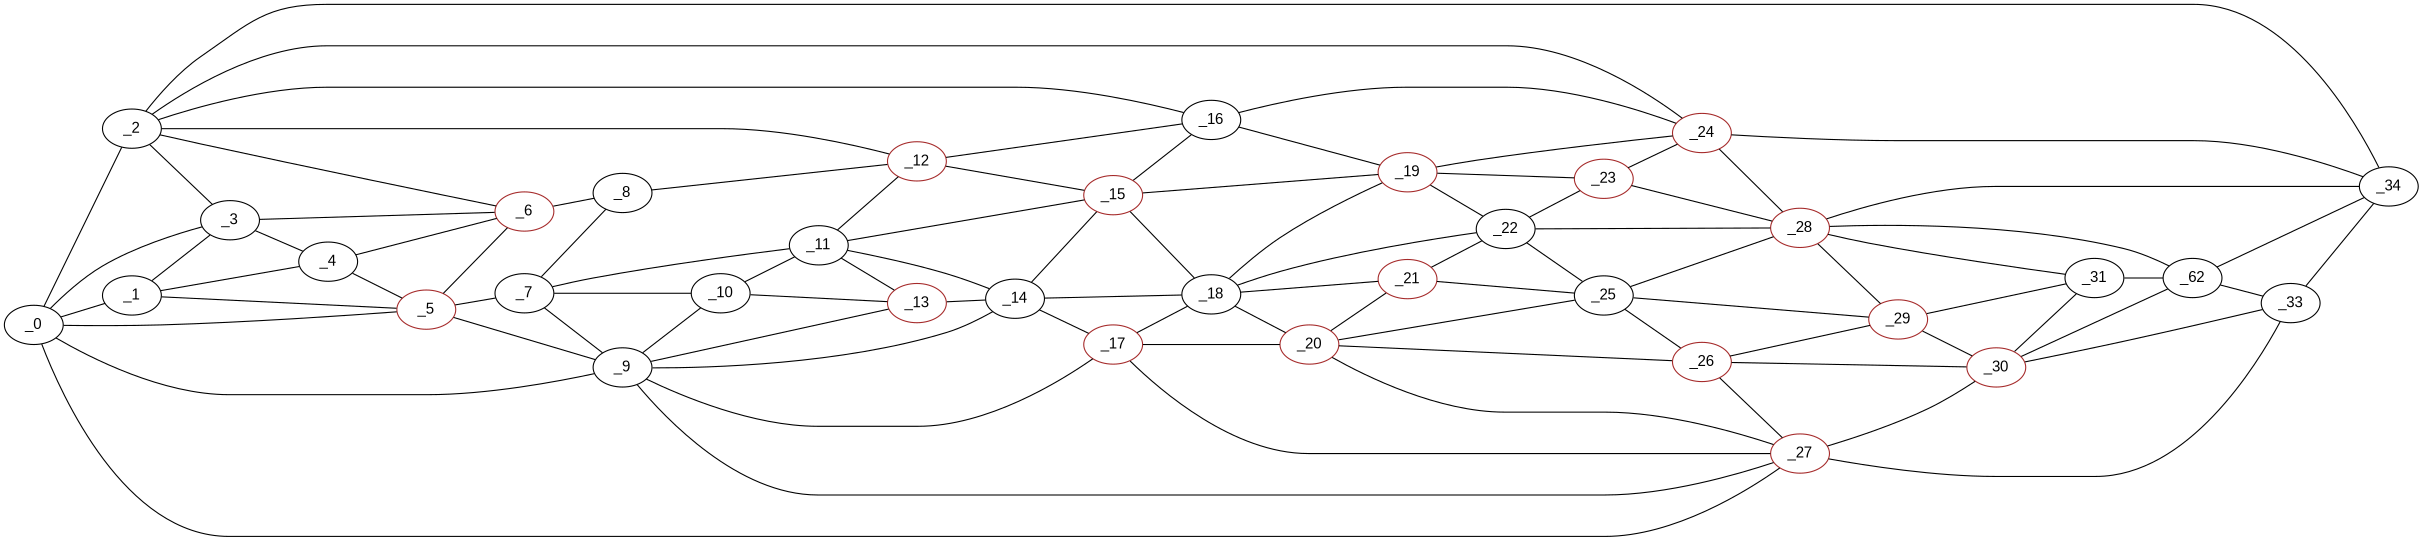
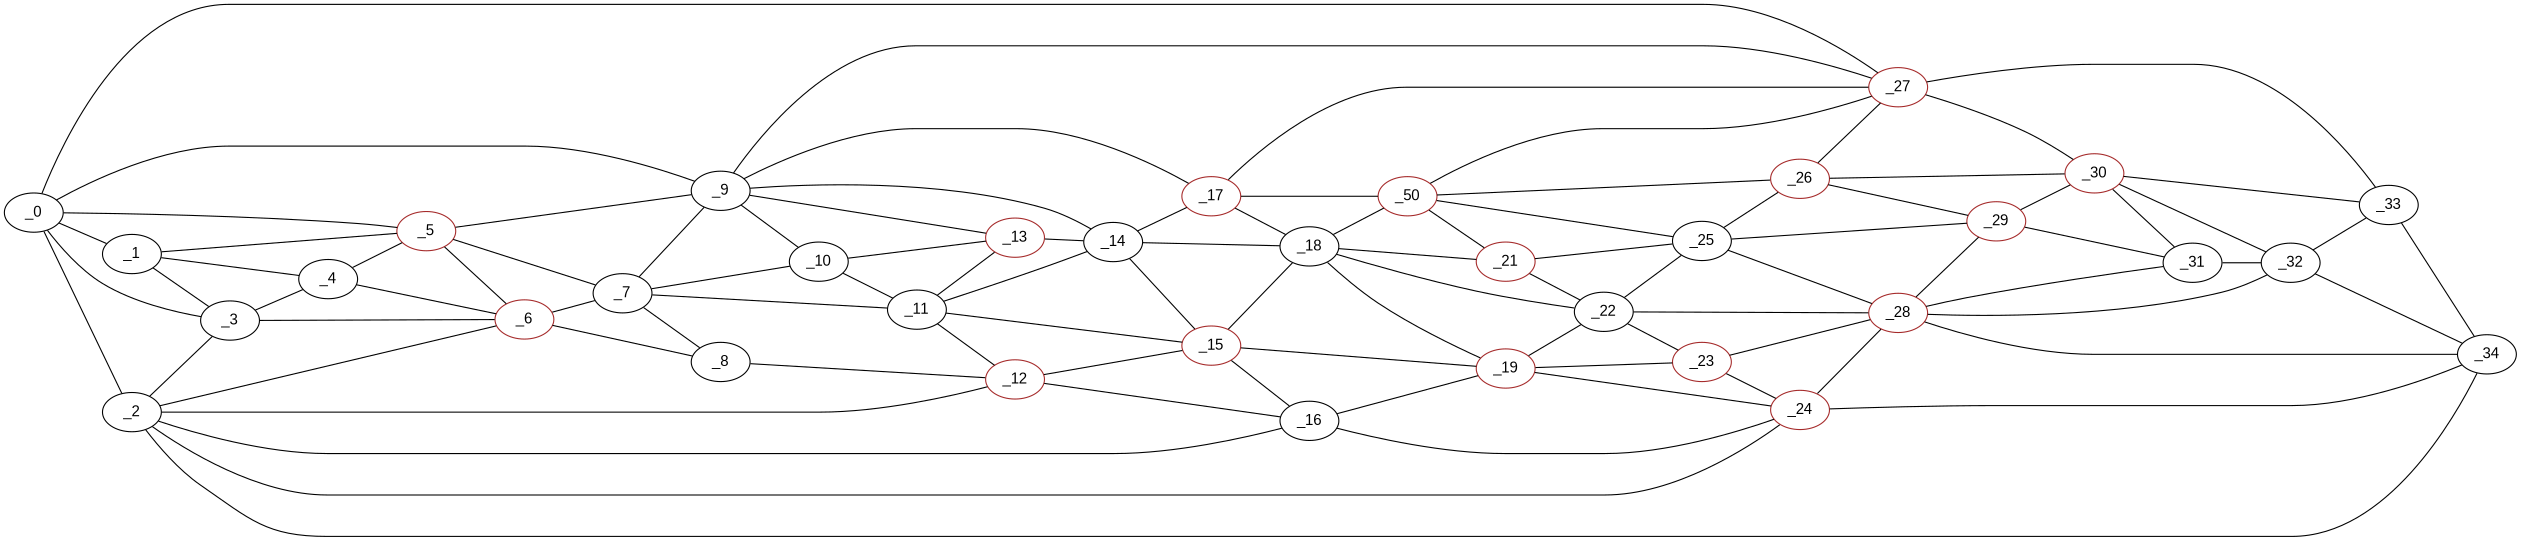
node "_62": label "_62" -> "_32"
edge "_7" -- "_6": added
node "_20": label "_20" -> "_50"
